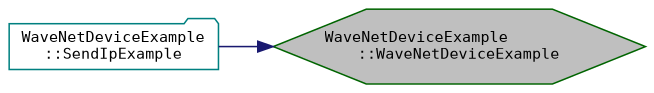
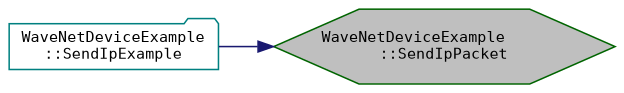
node "WaveNetDeviceExample ::WaveNetDeviceExample": label "WaveNetDeviceExample ::WaveNetDeviceExample" -> "WaveNetDeviceExample ::SendIpPacket"
